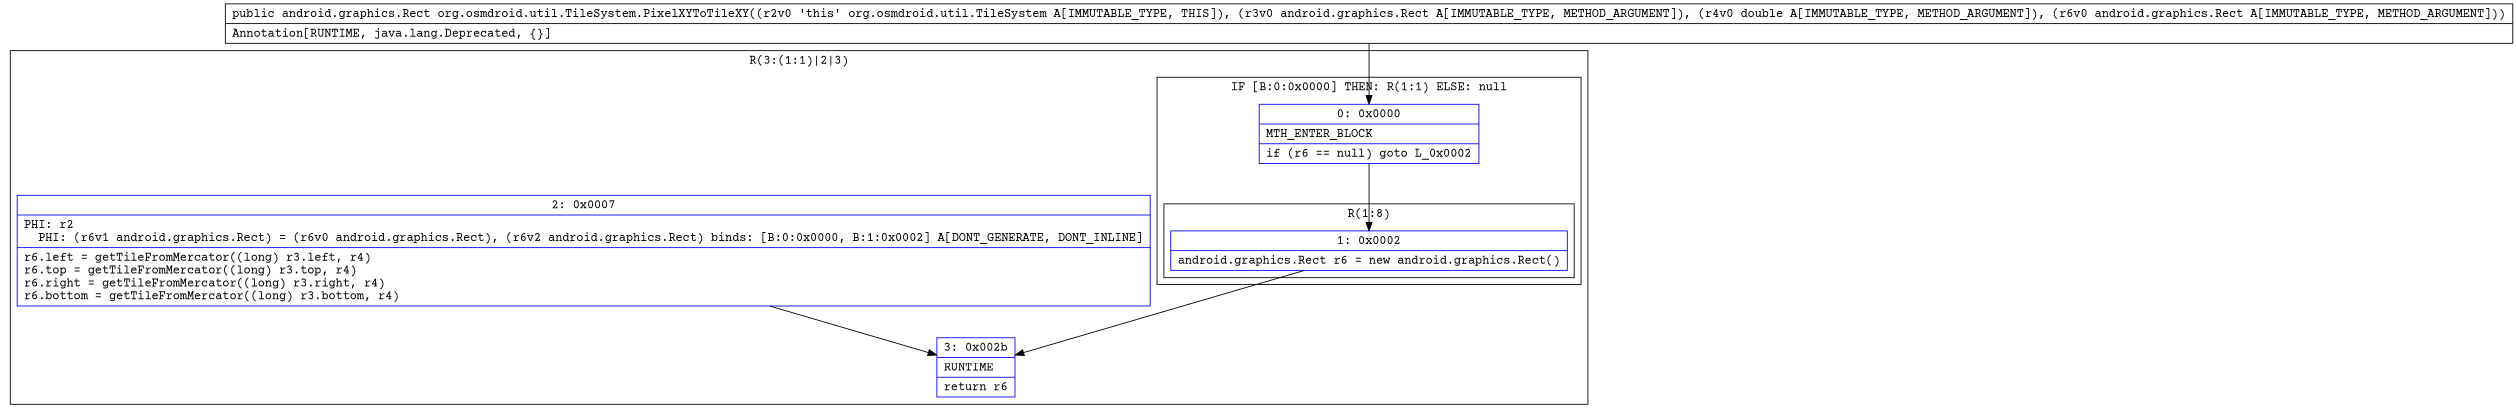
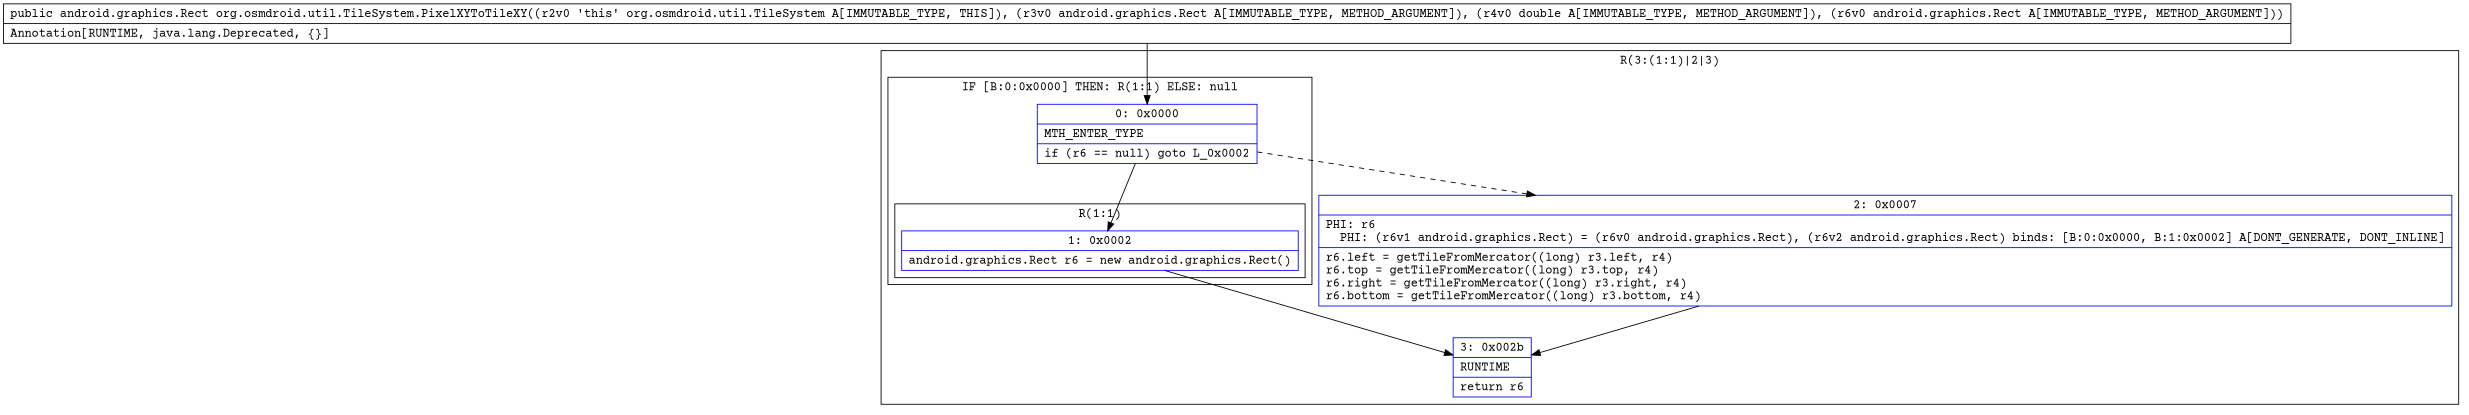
node "0: 0x0000": text "MTH_ENTER_BLOCK" -> "MTH_ENTER_TYPE"
edge "0: 0x0000" -> "2: 0x0007": added
cluster "R(1:8)": label "R(1:8)" -> "R(1:1)"
node "2: 0x0007": text "PHI: r2" -> "PHI: r6"
